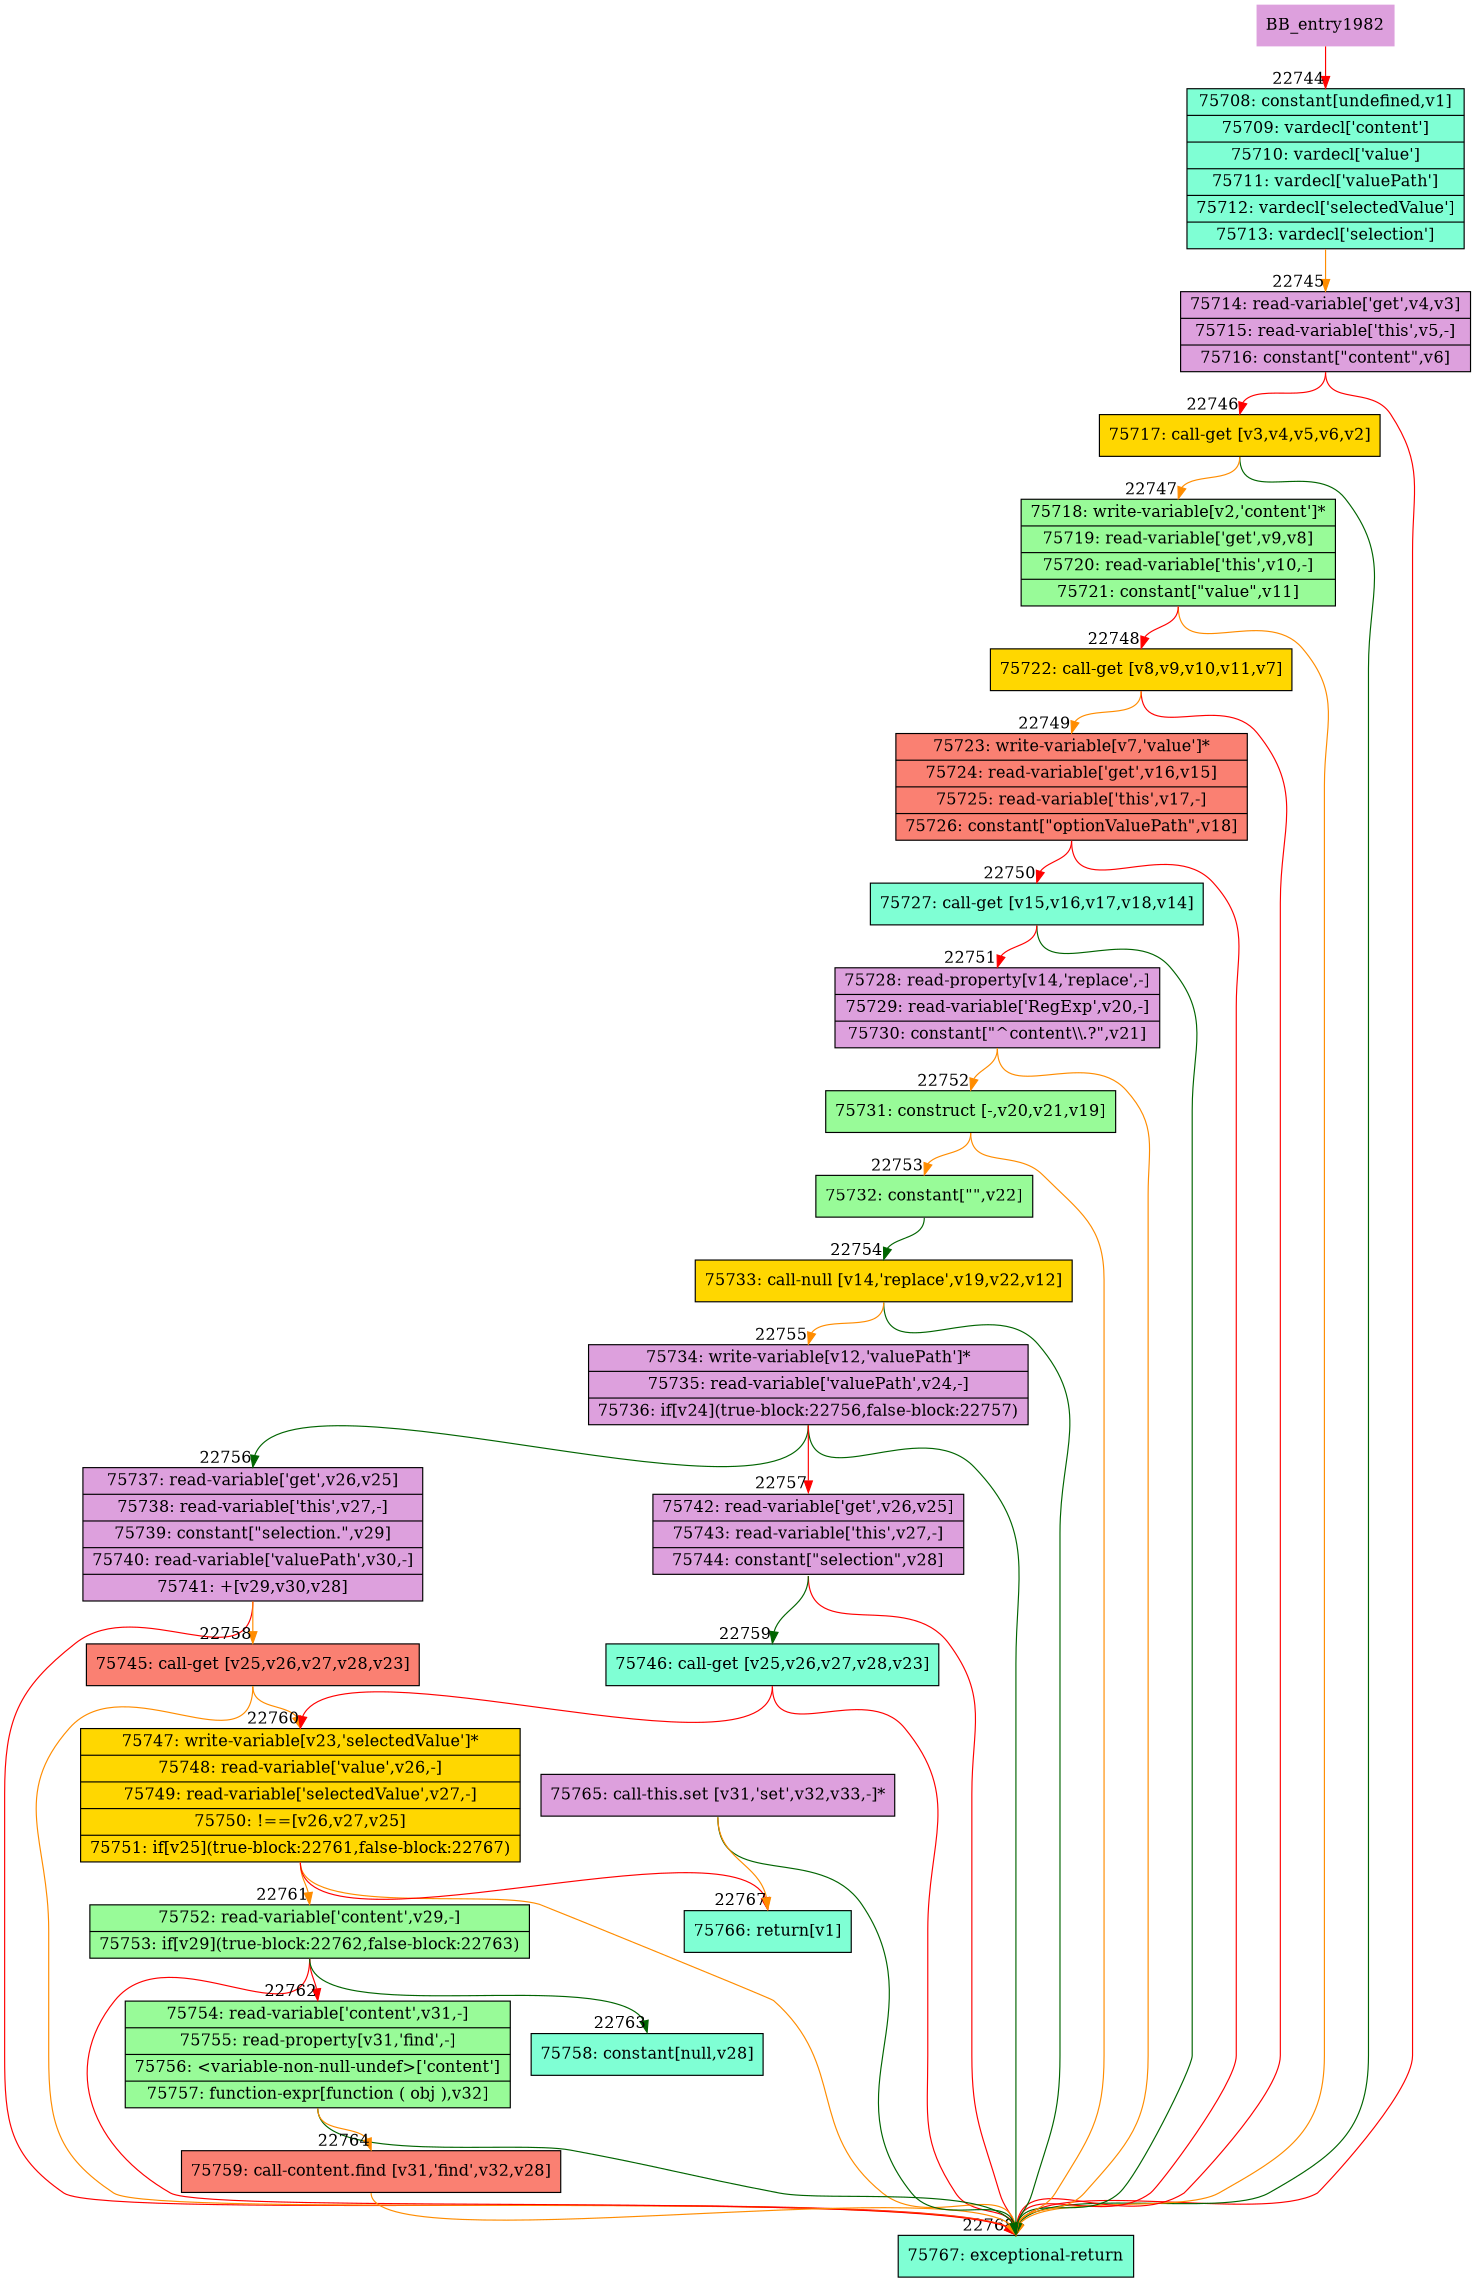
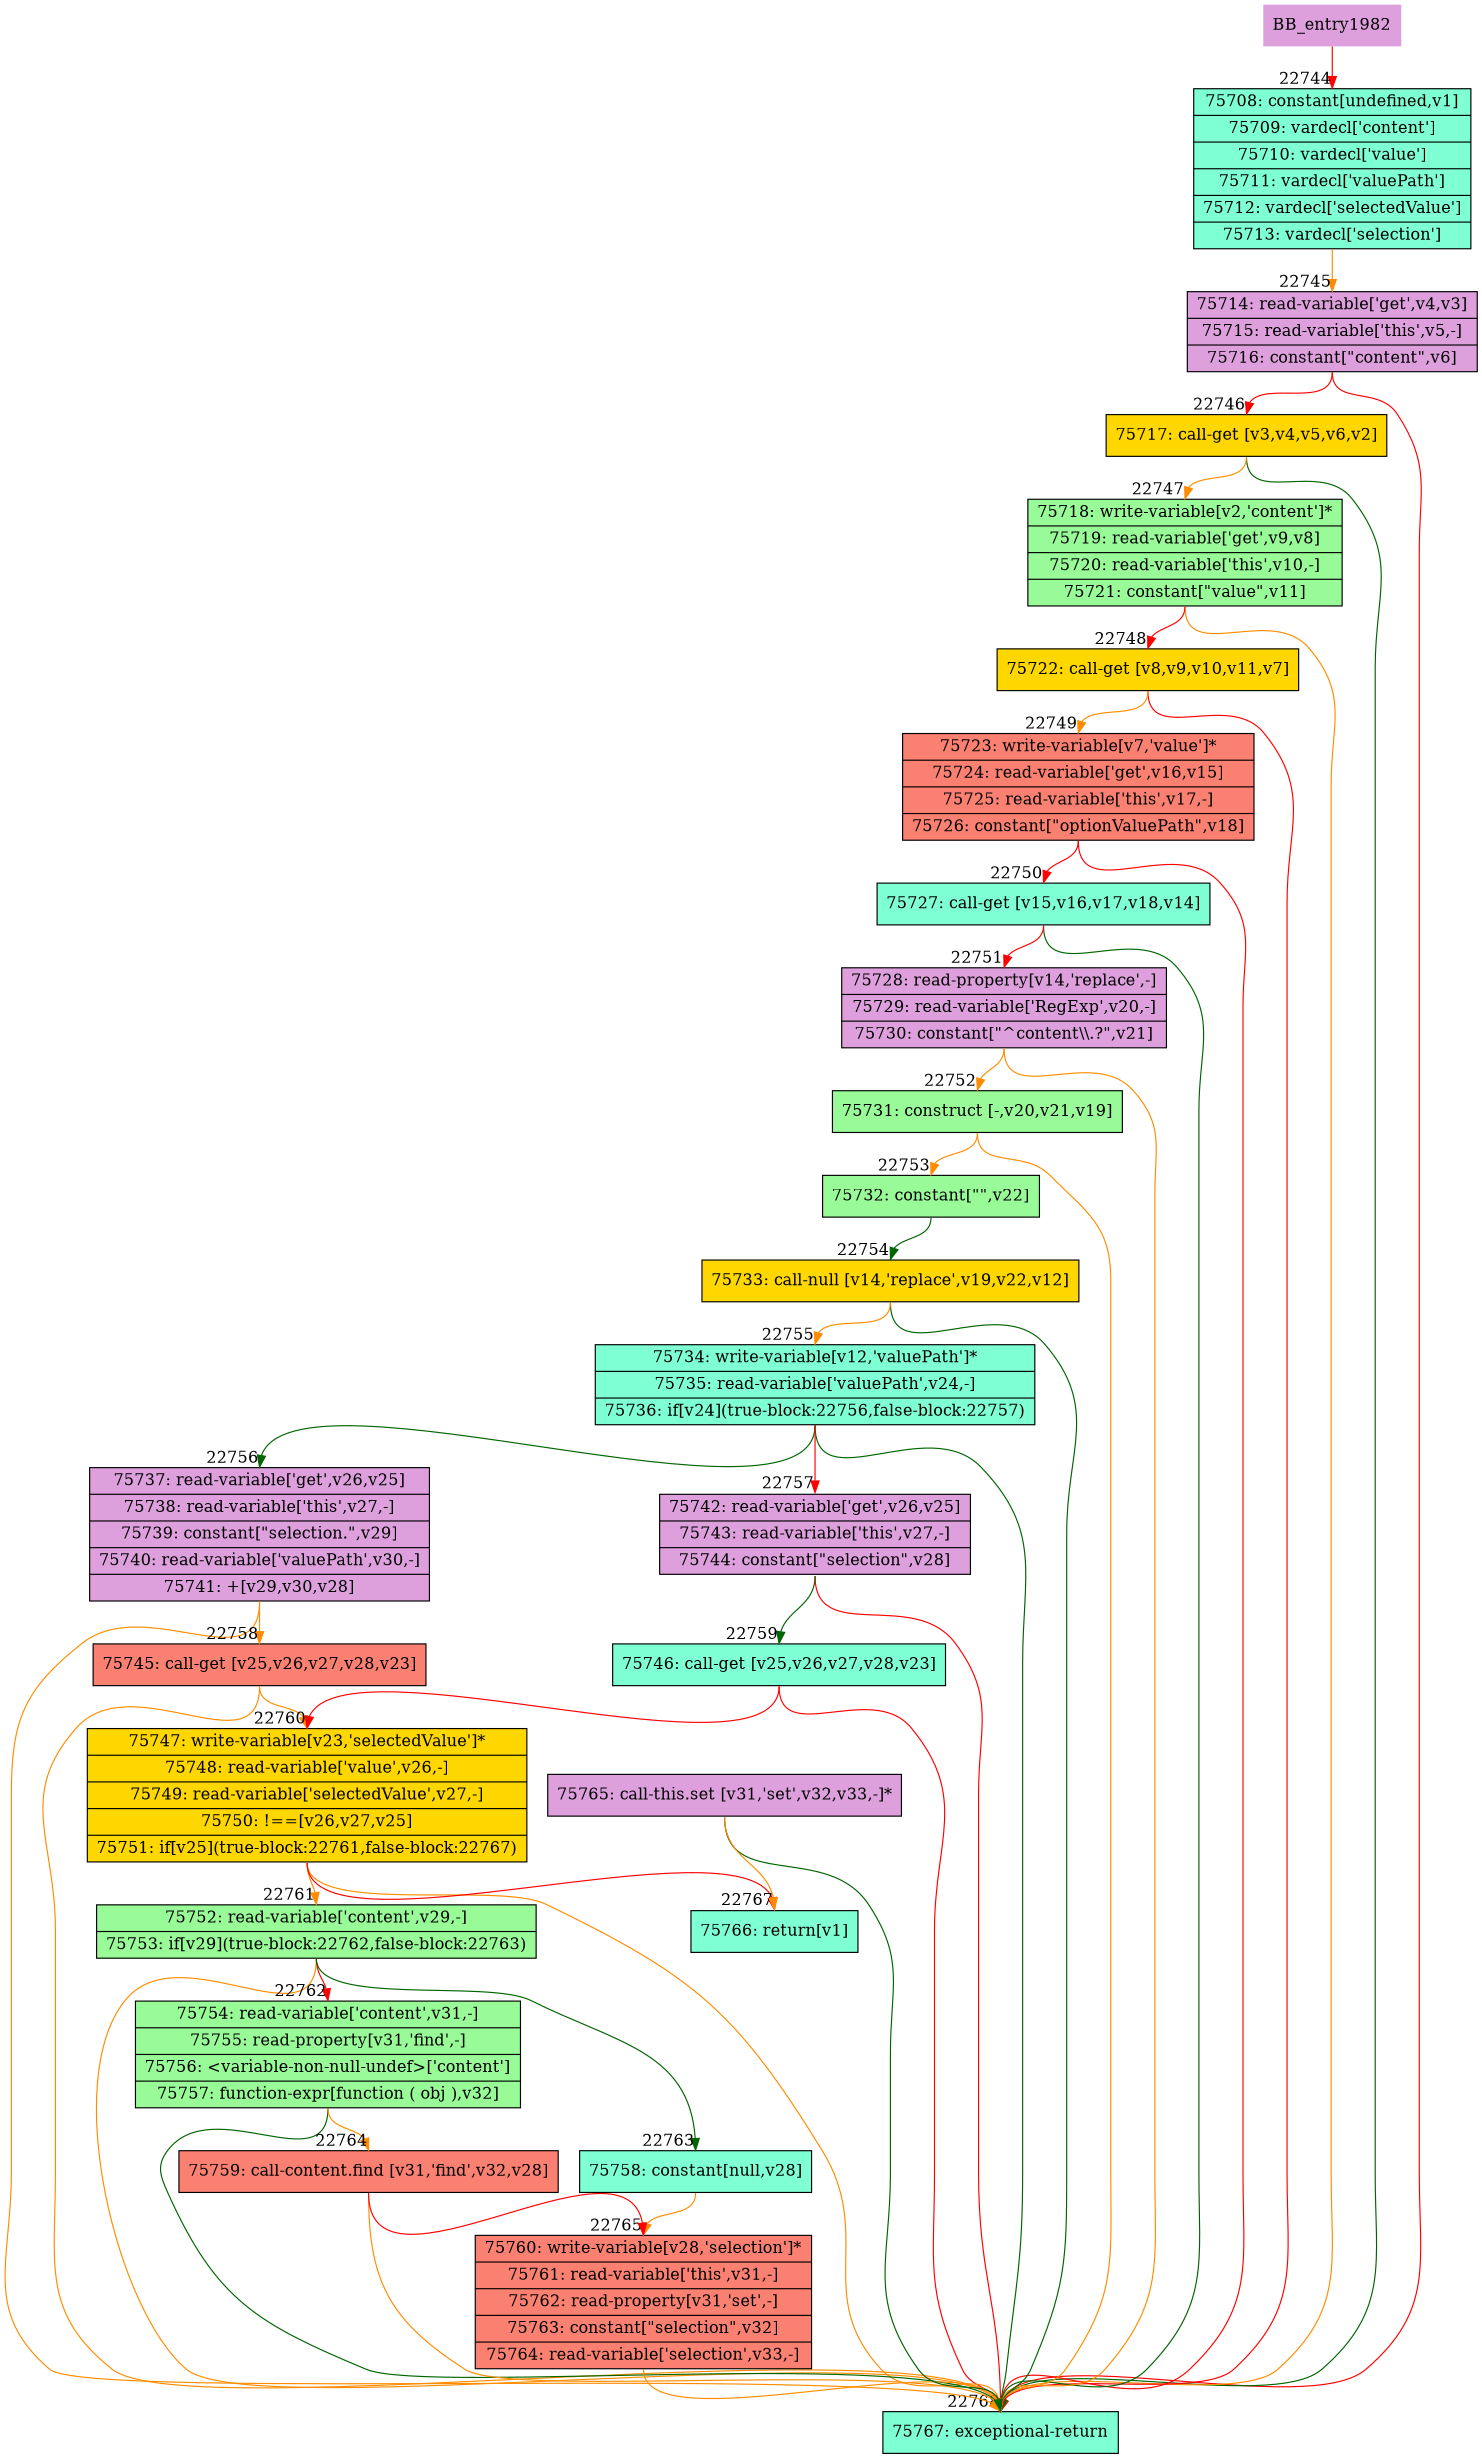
node "75734: write-variable[v12,'valuePath']*": fillcolor plum -> aquamarine
edge "75752: read-variable['content',v29,-]" -> "75767: exceptional-return": color red -> darkorange
edge "75737: read-variable['get',v26,v25]" -> "75767: exceptional-return": color red -> darkorange
node "75760: write-variable[v28,'selection']*": added
